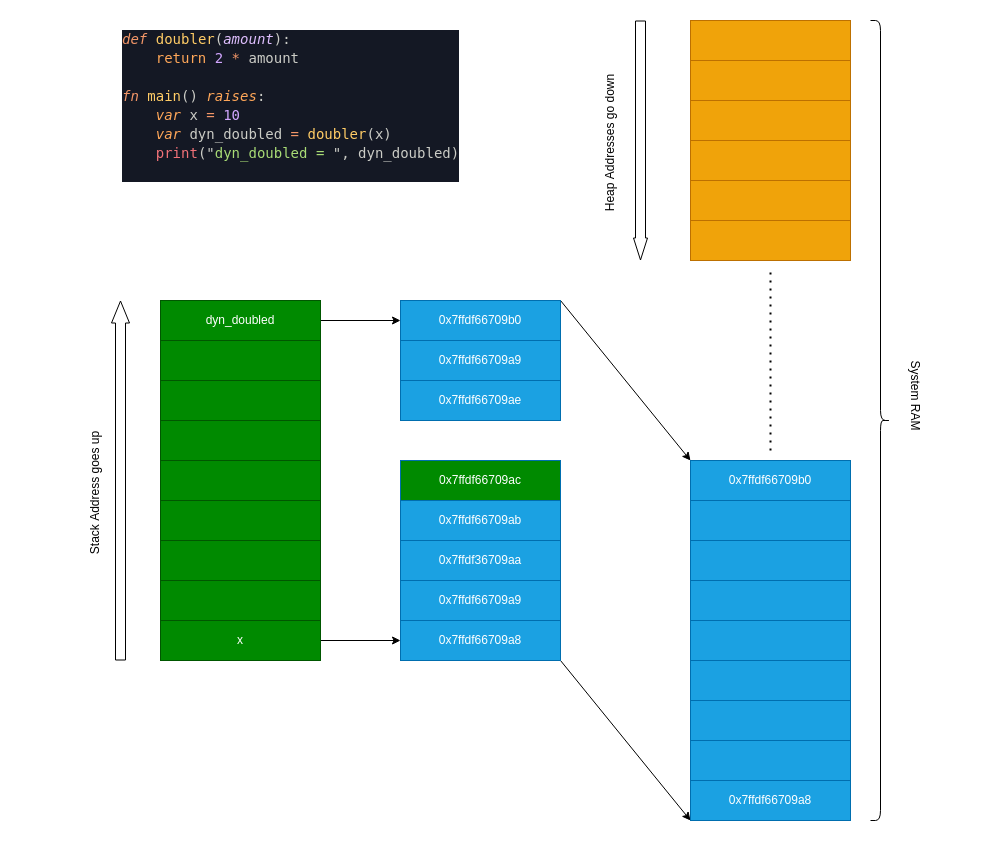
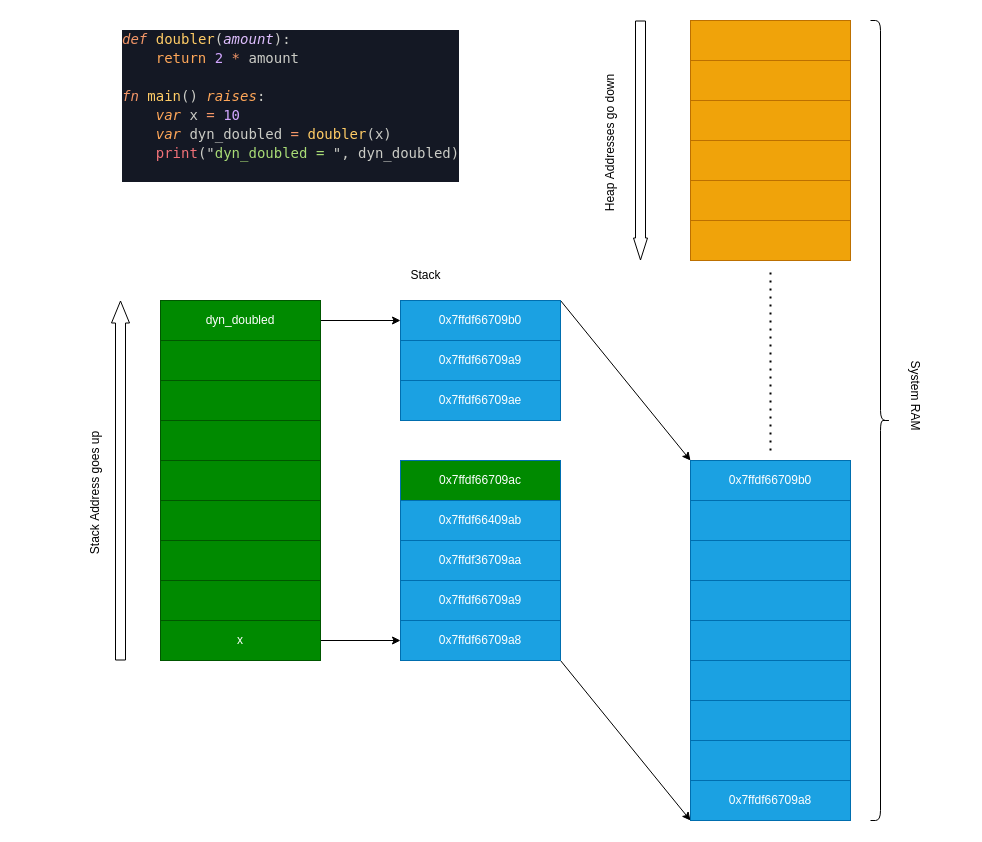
node "Stack": added
node "0x7ffdf66709ab": label "0x7ffdf66709ab" -> "0x7ffdf66409ab"
